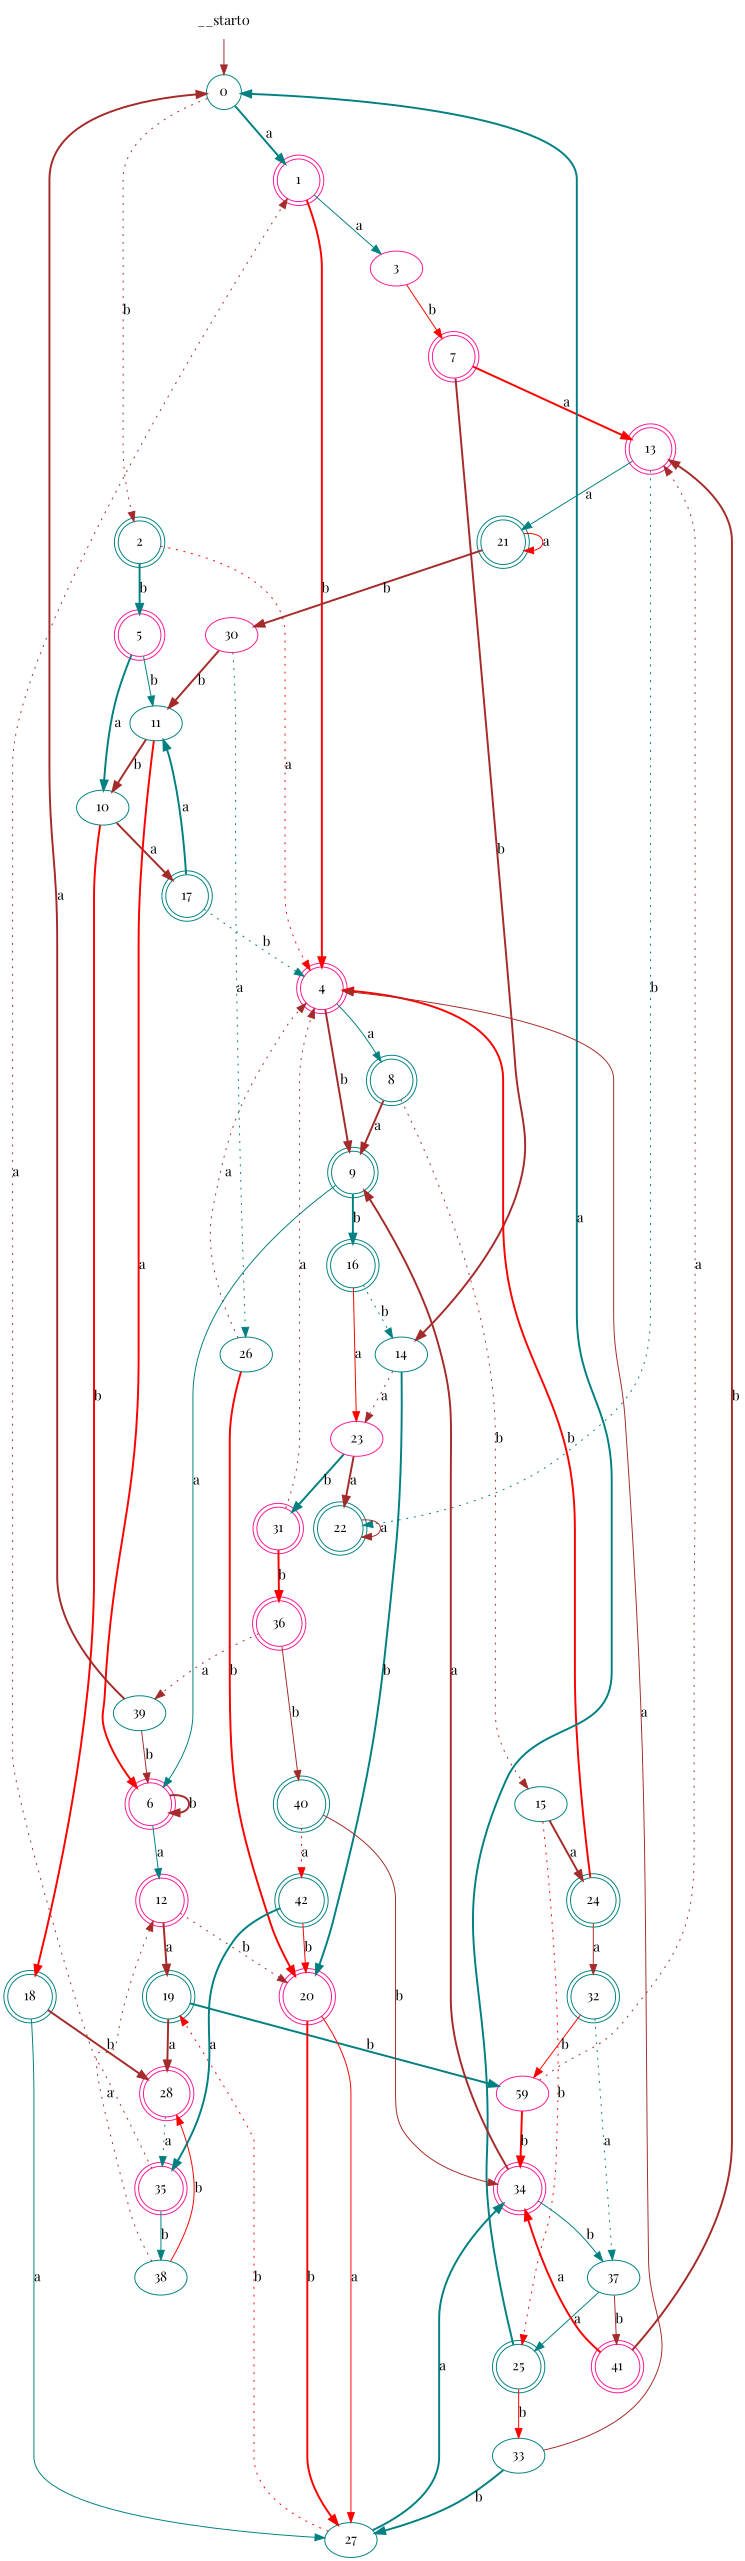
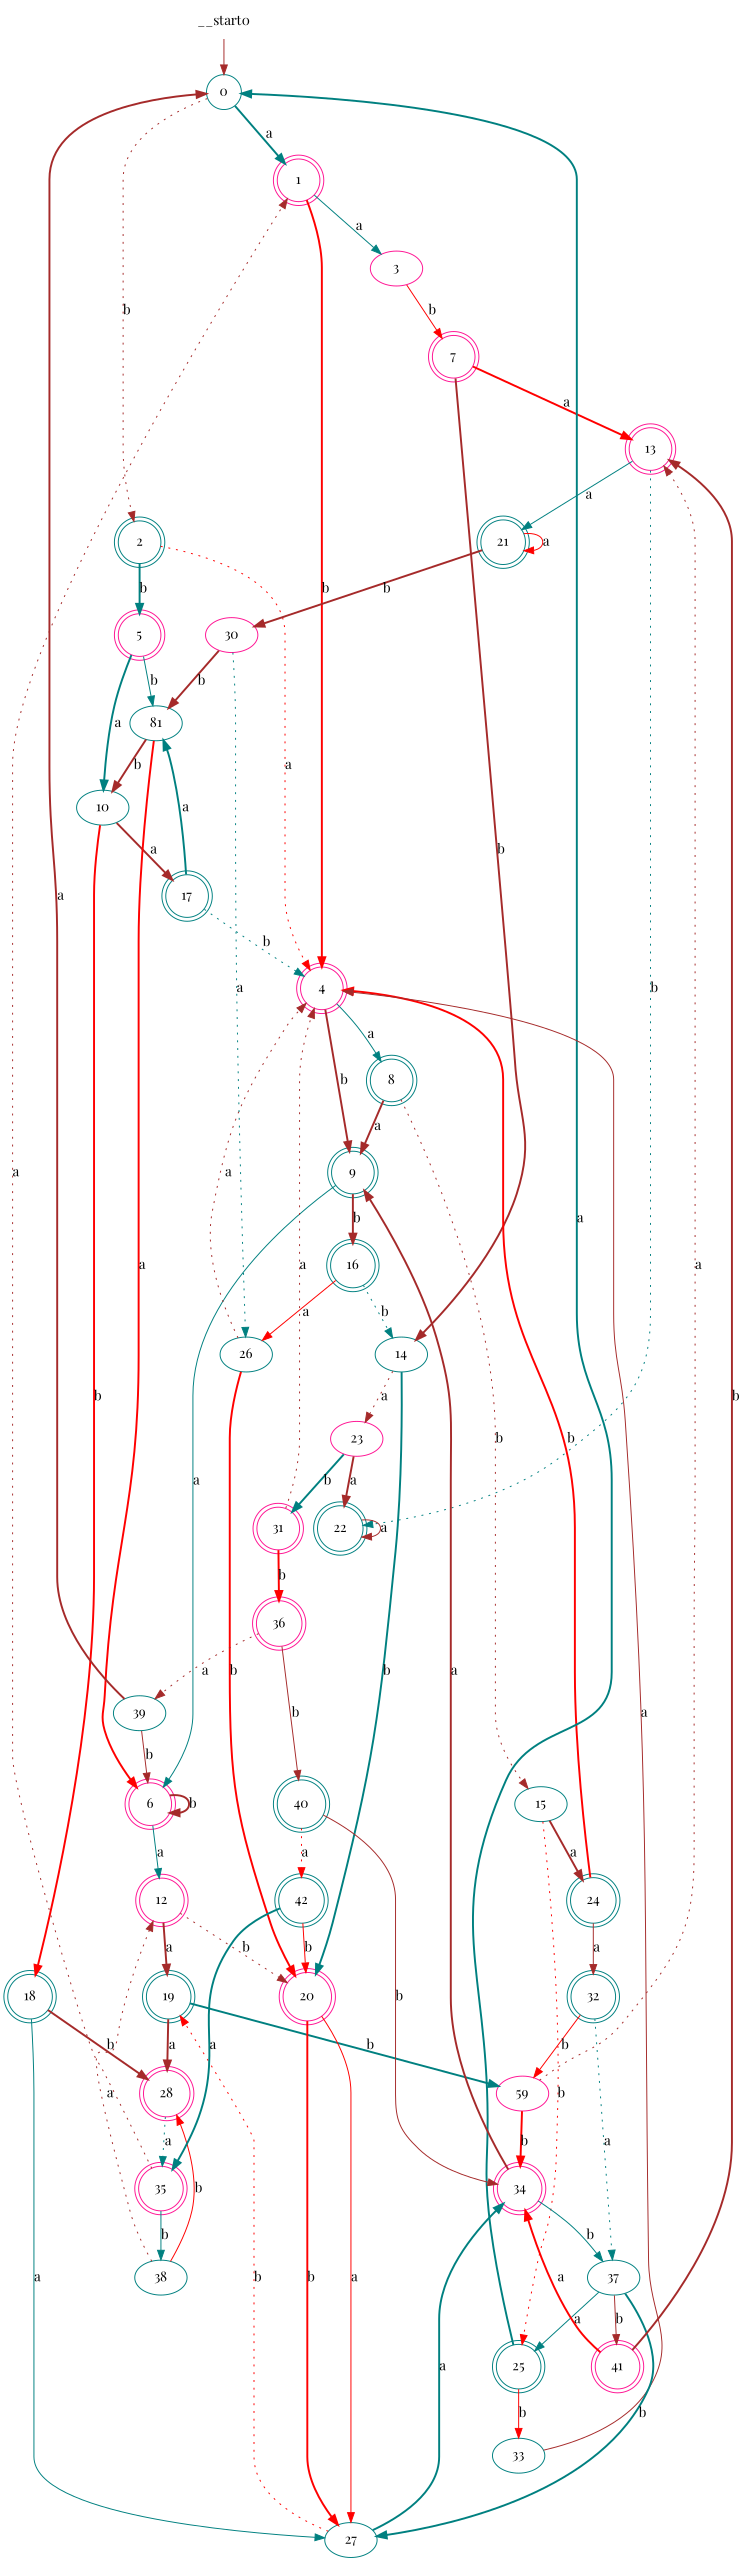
node "11": label "11" -> "81"
edge "9" -> "16": color teal -> brown
edge "16" -> "23": now "16" -> "26"
edge "33" -> "27": now "37" -> "27"
